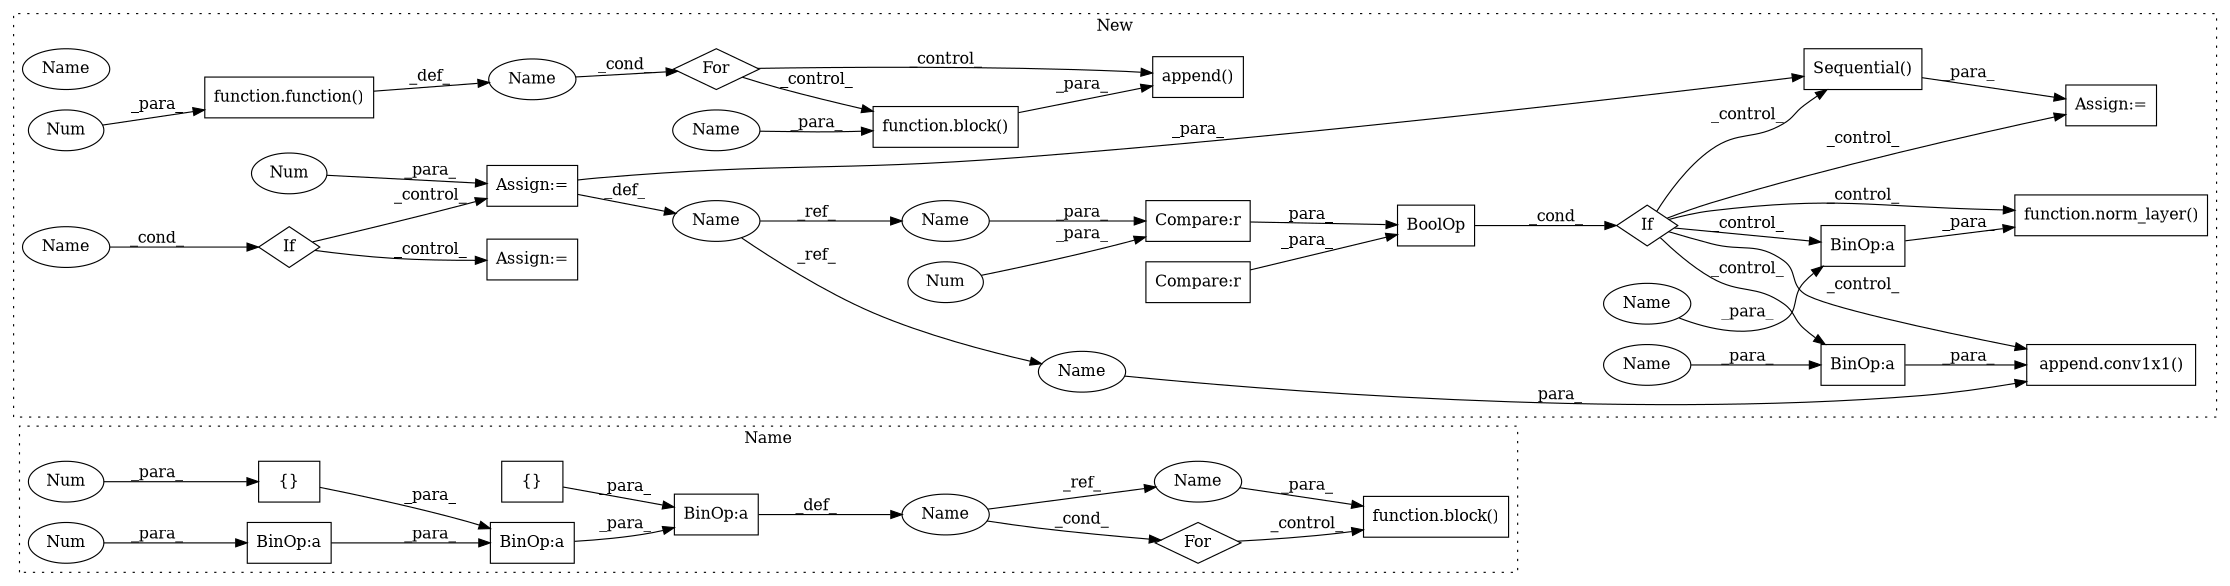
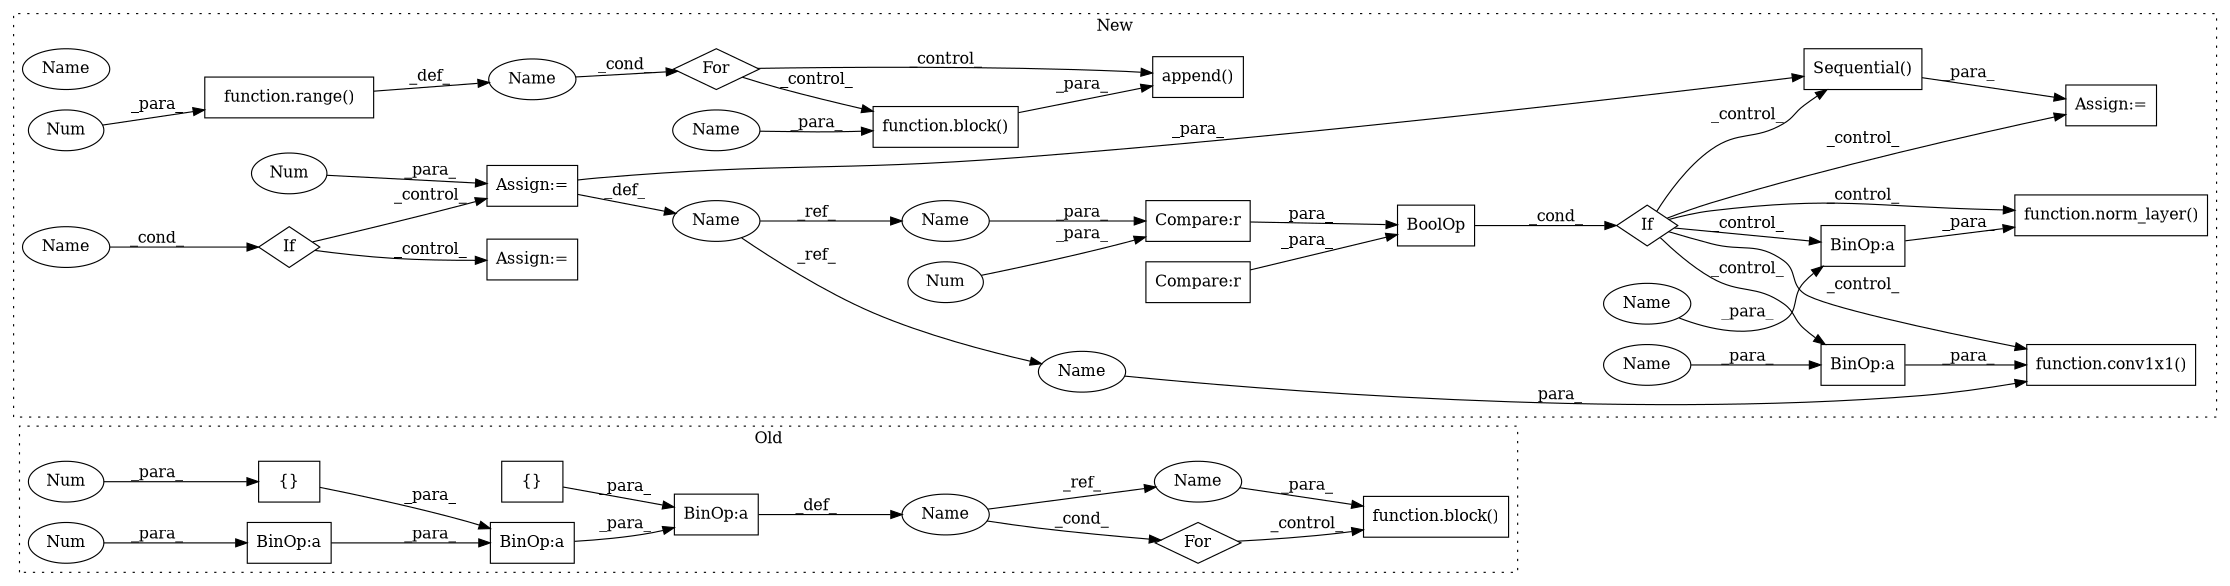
node "function.function()": label "function.function()" -> "function.range()"
node "append.conv1x1()": label "append.conv1x1()" -> "function.conv1x1()"
cluster "Name": label "Name" -> "Old"
